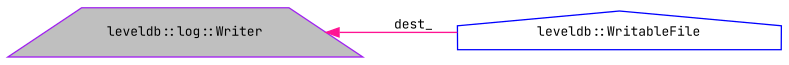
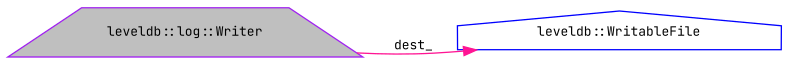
edge "leveldb::WritableFile" -> "leveldb::log::Writer": reversed
